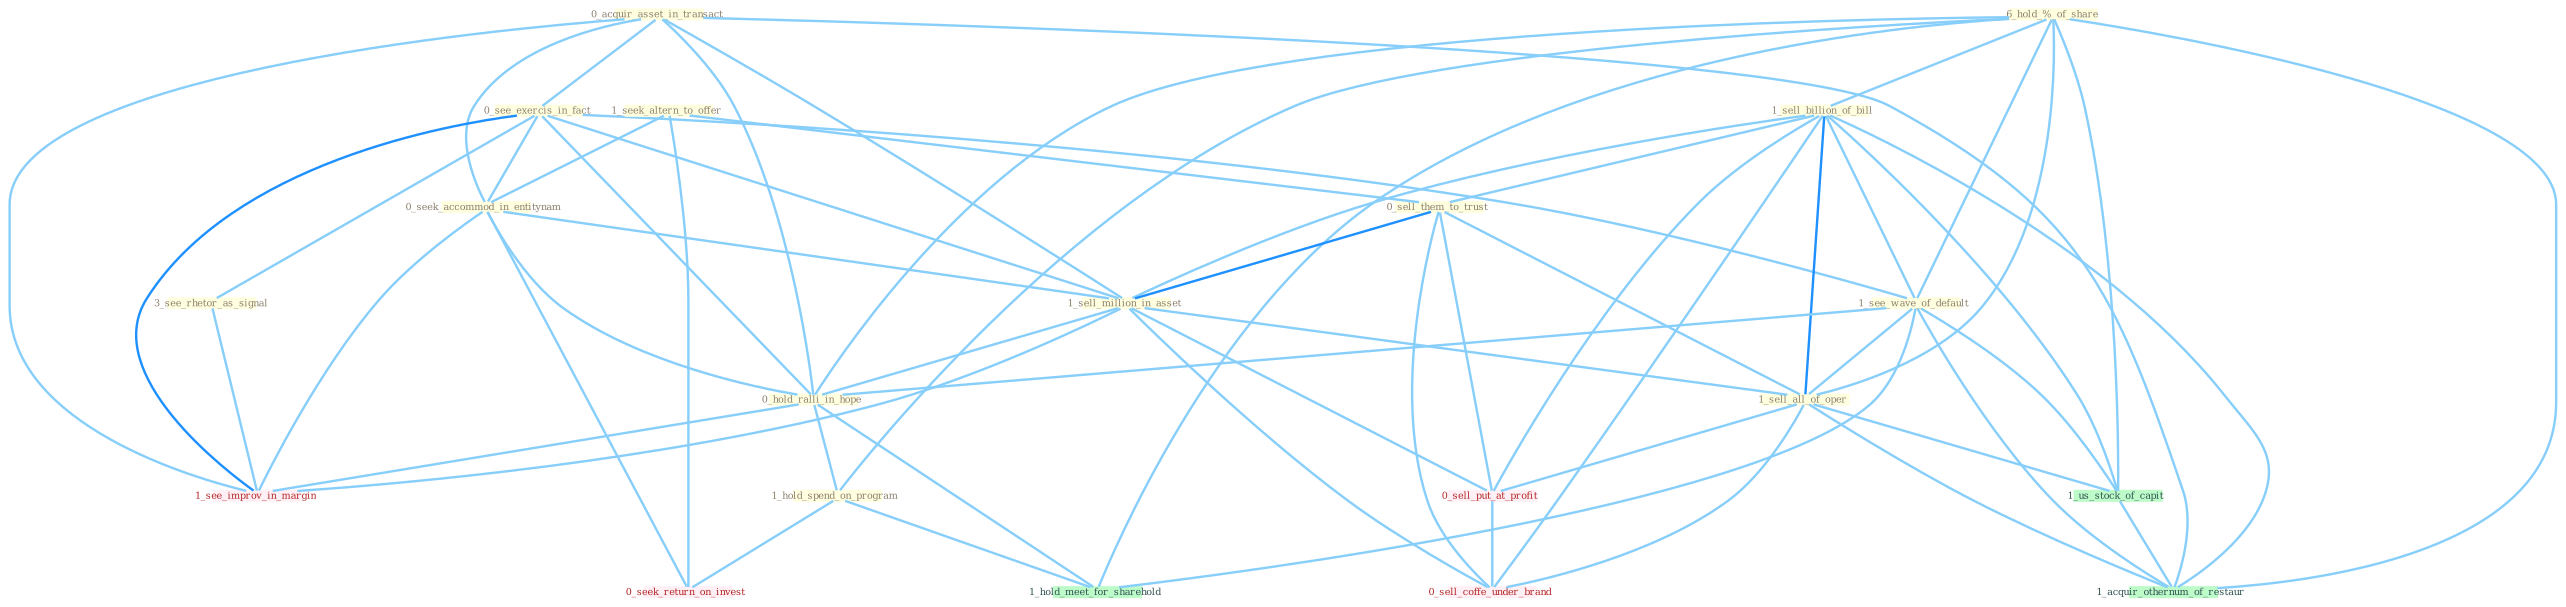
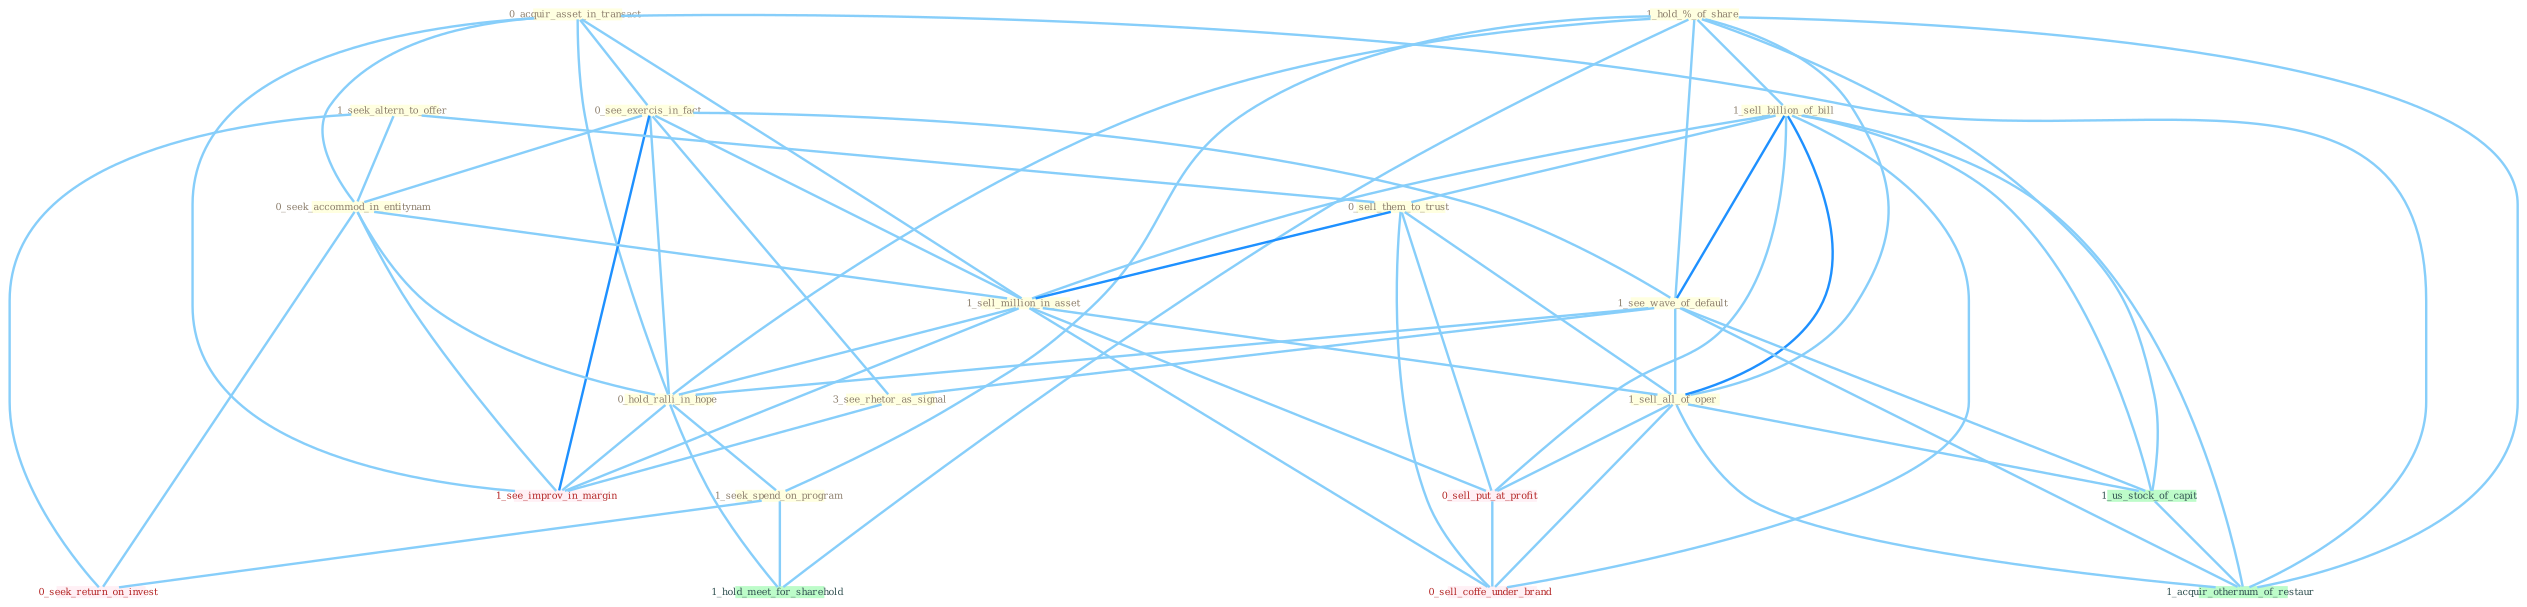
node "6_hold_%_of_share": label "6_hold_%_of_share" -> "1_hold_%_of_share"
edge "1_sell_billion_of_bill" -- "1_see_wave_of_default": color #87cefa -> #1e90ff
node "1_hold_spend_on_program": label "1_hold_spend_on_program" -> "1_seek_spend_on_program"
edge "1_see_wave_of_default" -- "1_hold_meet_for_sharehold": now "1_see_wave_of_default" -- "3_see_rhetor_as_signal"
